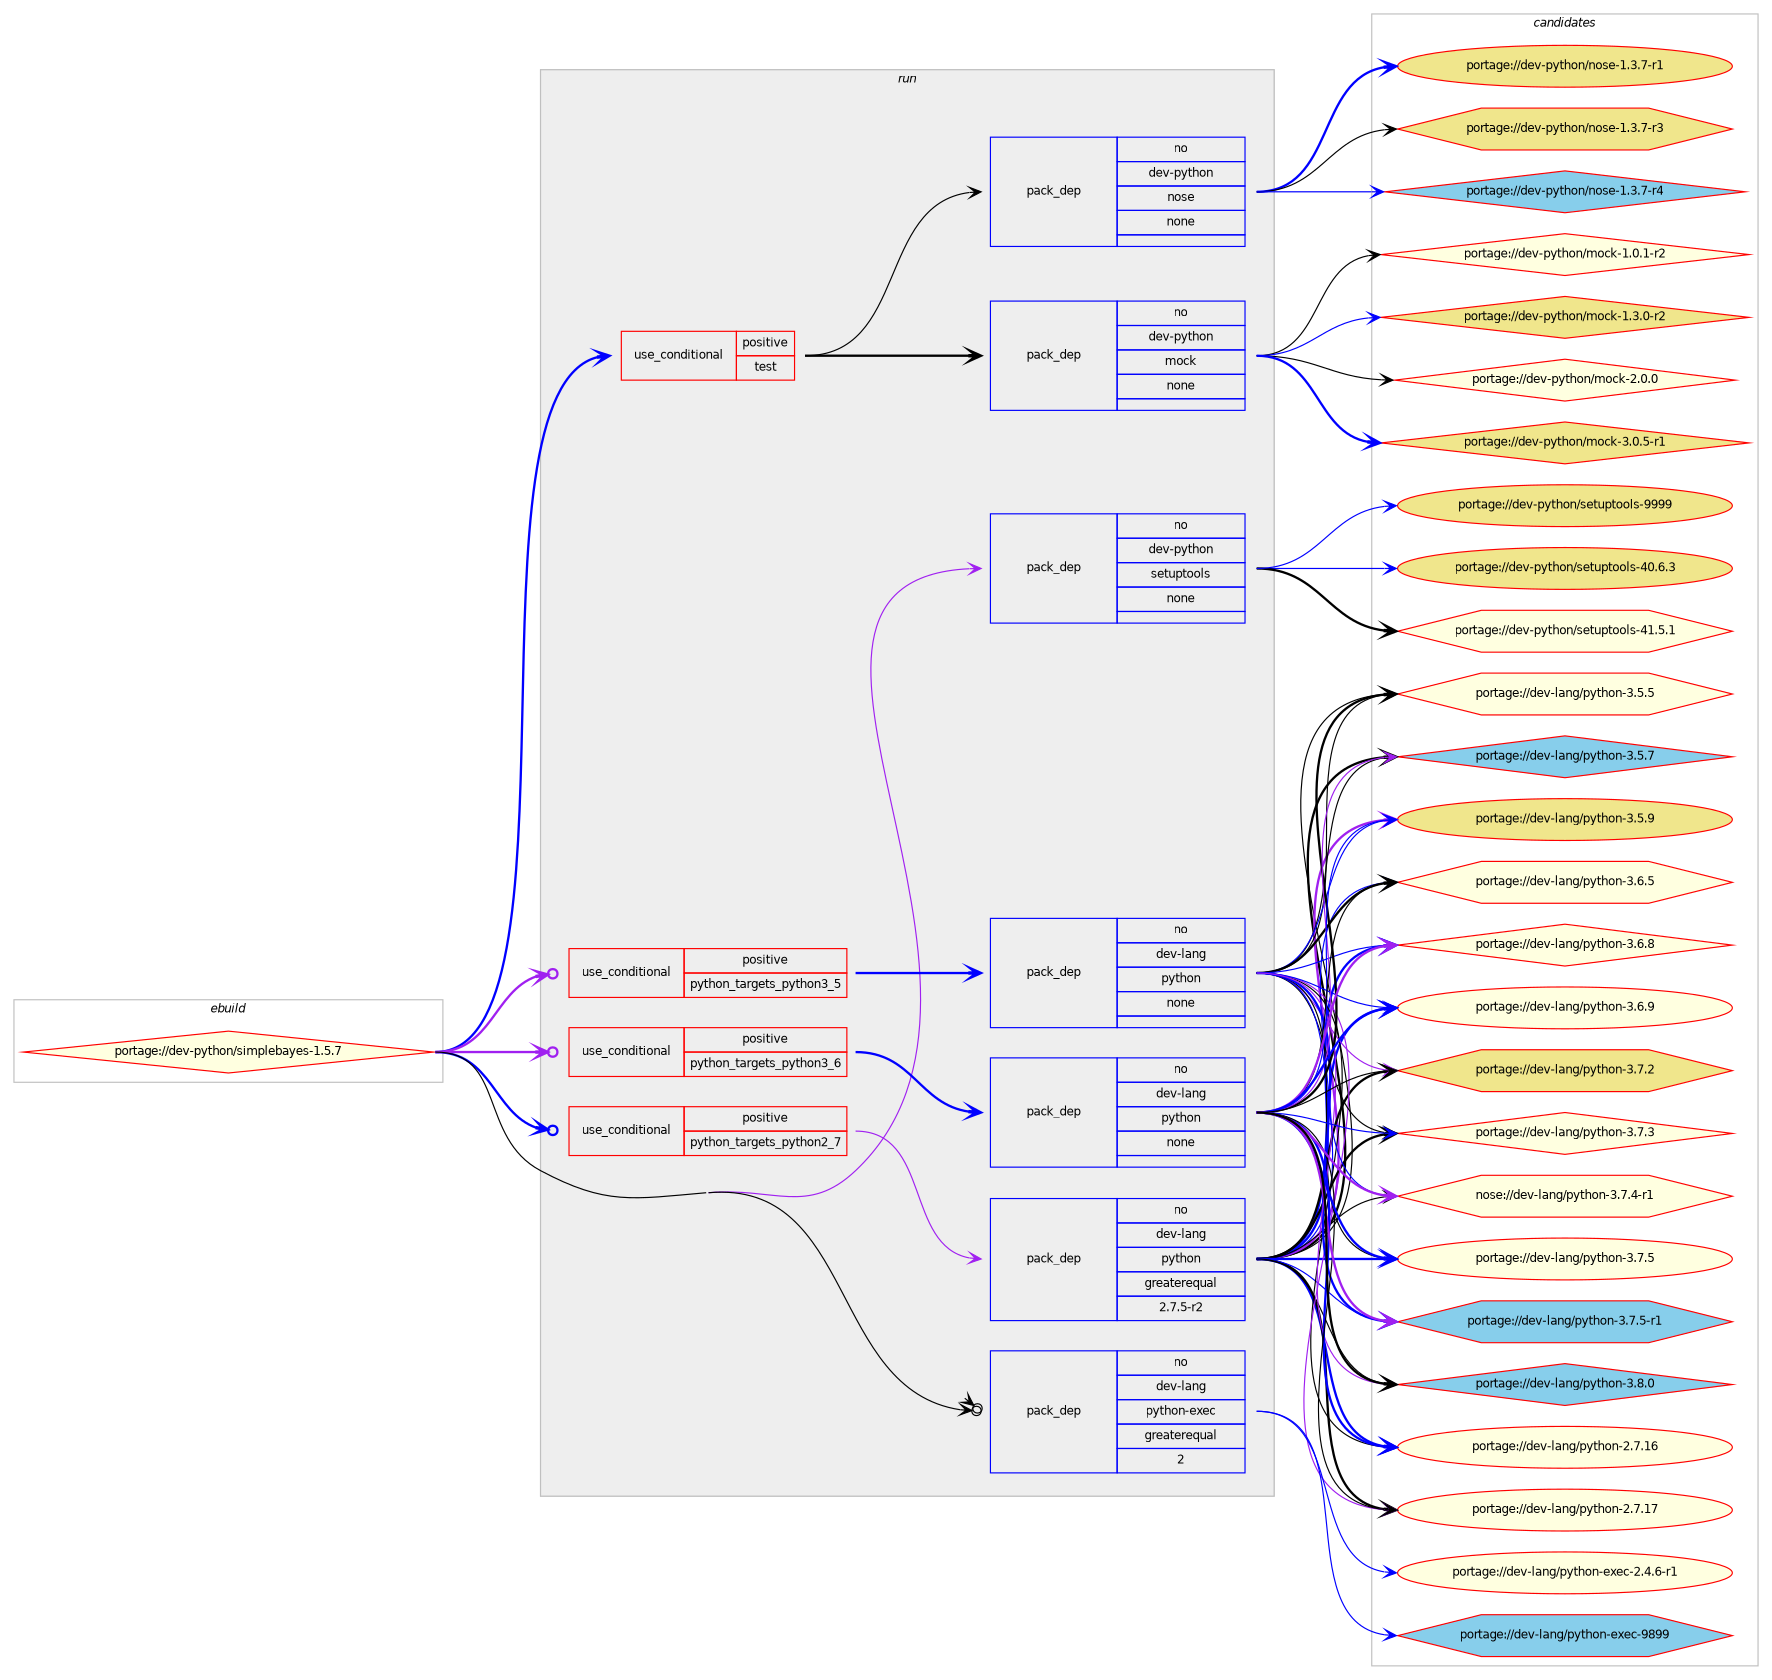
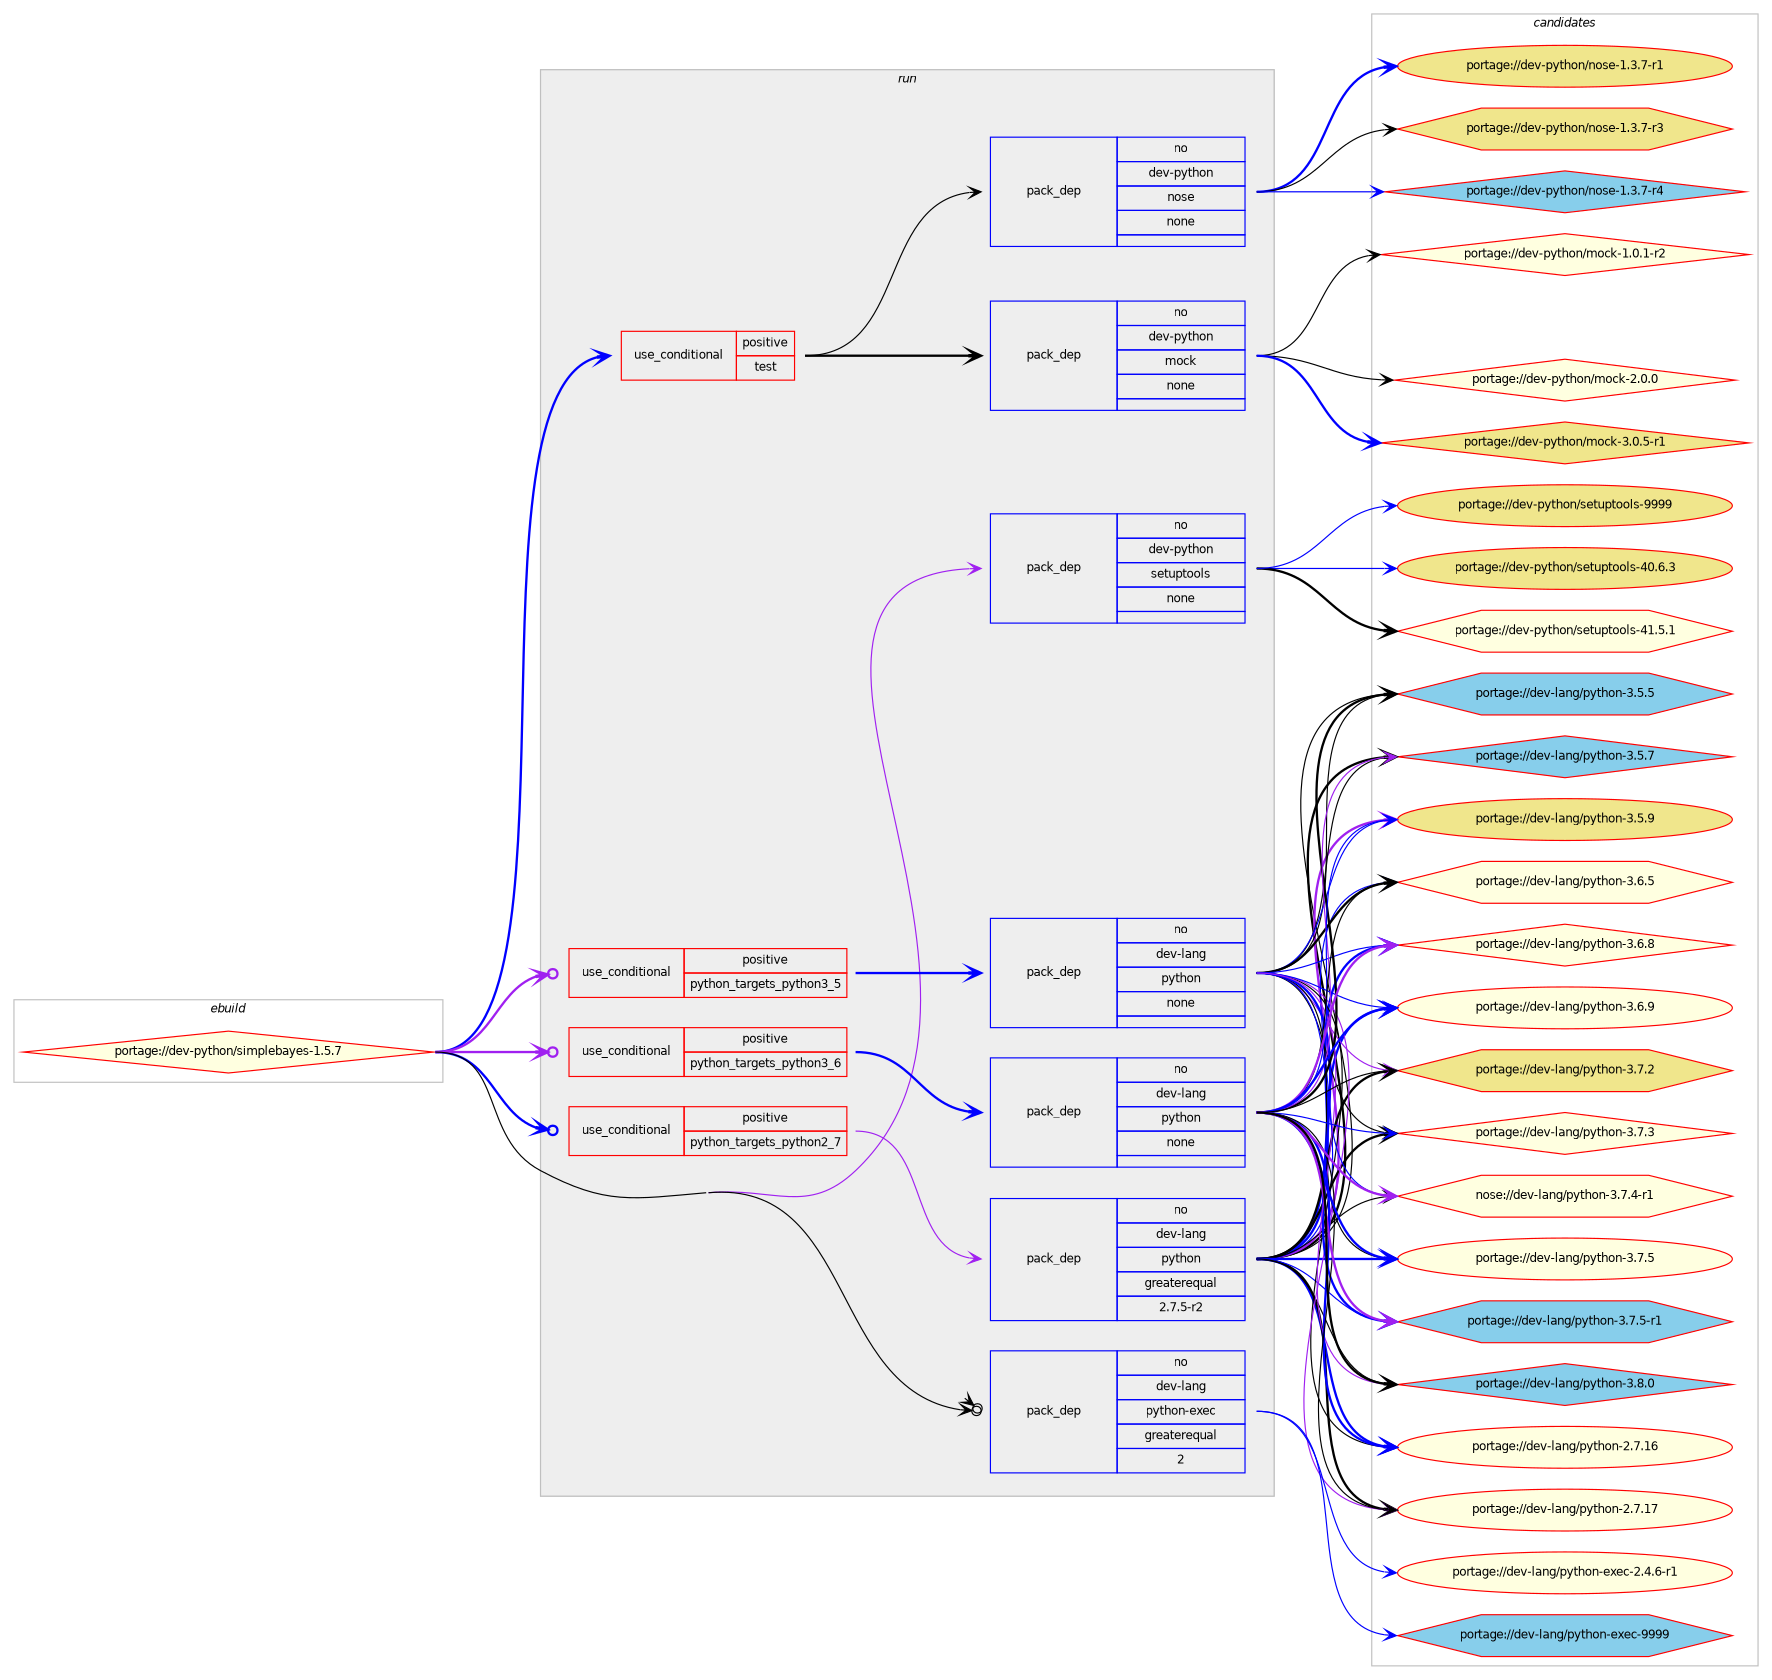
node "portage://dev-python/mock-1.3.0-r2": removed
node "portage://dev-lang/python-3.5.5": fillcolor lightyellow -> skyblue
node "portage://dev-lang/python-exec-9899": label "portage://dev-lang/python-exec-9899" -> "portage://dev-lang/python-exec-9999"
